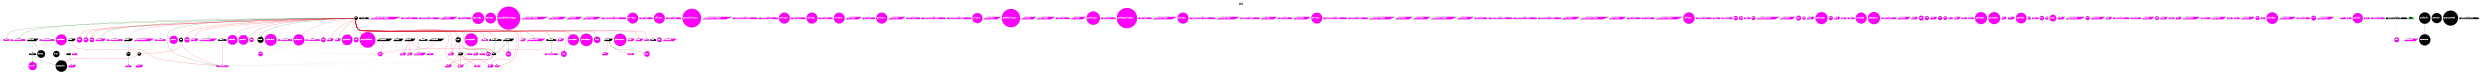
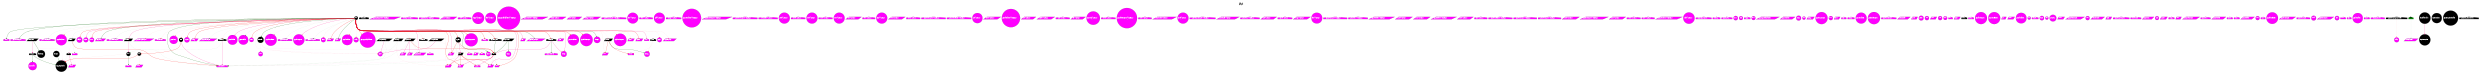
node "realloc": fillcolor #ff00ff -> #000000
node "chmod": added
